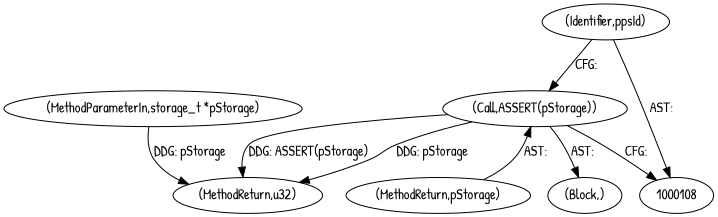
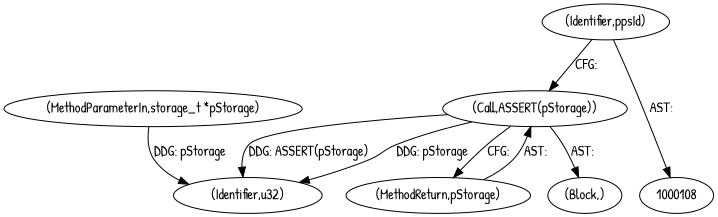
edge "(Call,ASSERT(pStorage))" -> "1000108": now "(Call,ASSERT(pStorage))" -> "(MethodReturn,pStorage)"
node "(MethodReturn,u32)": label "(MethodReturn,u32)" -> "(Identifier,u32)"
